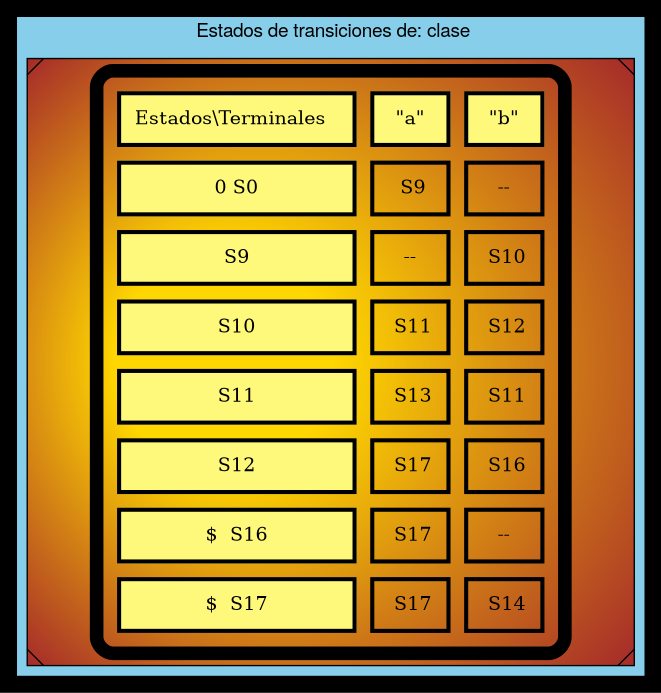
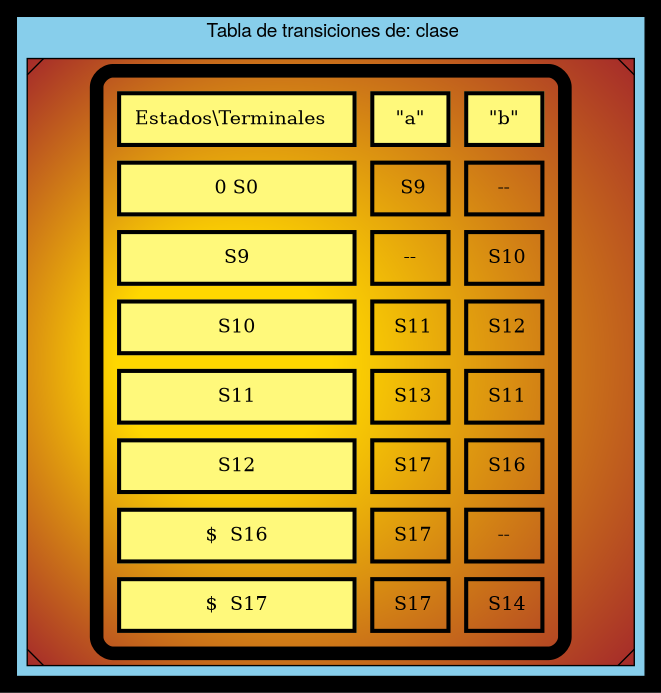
cluster " Estados de transiciones de: clase": label " Estados de transiciones de: clase" -> " Tabla de transiciones de: clase"
